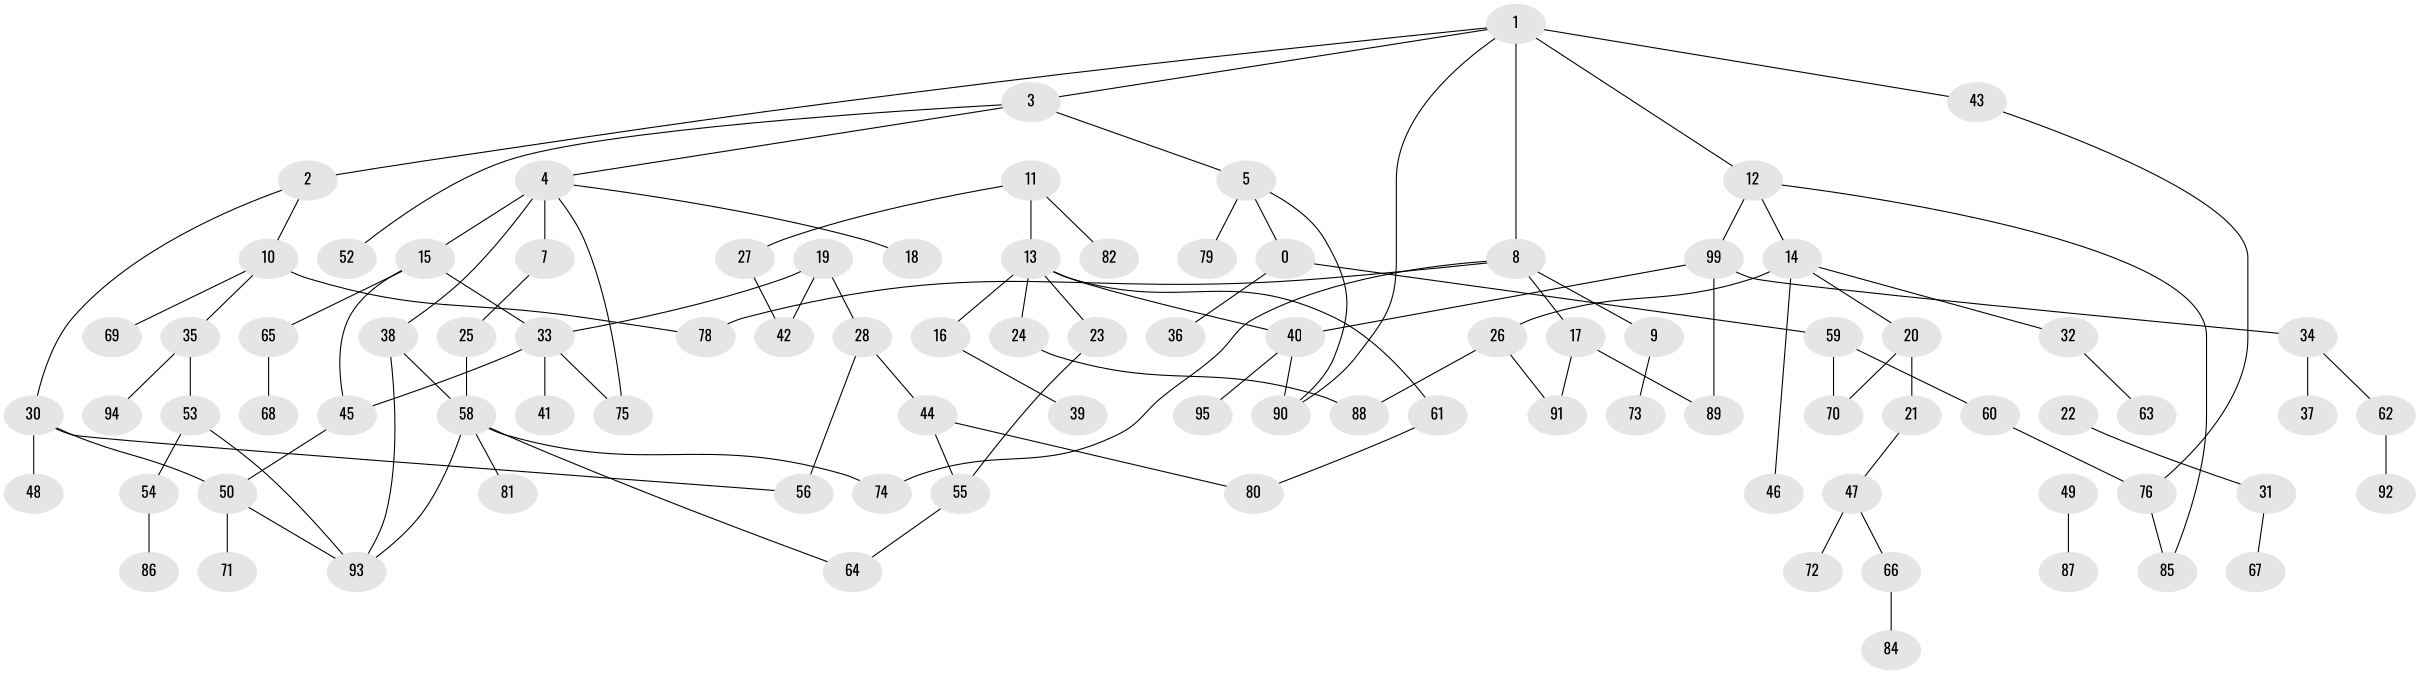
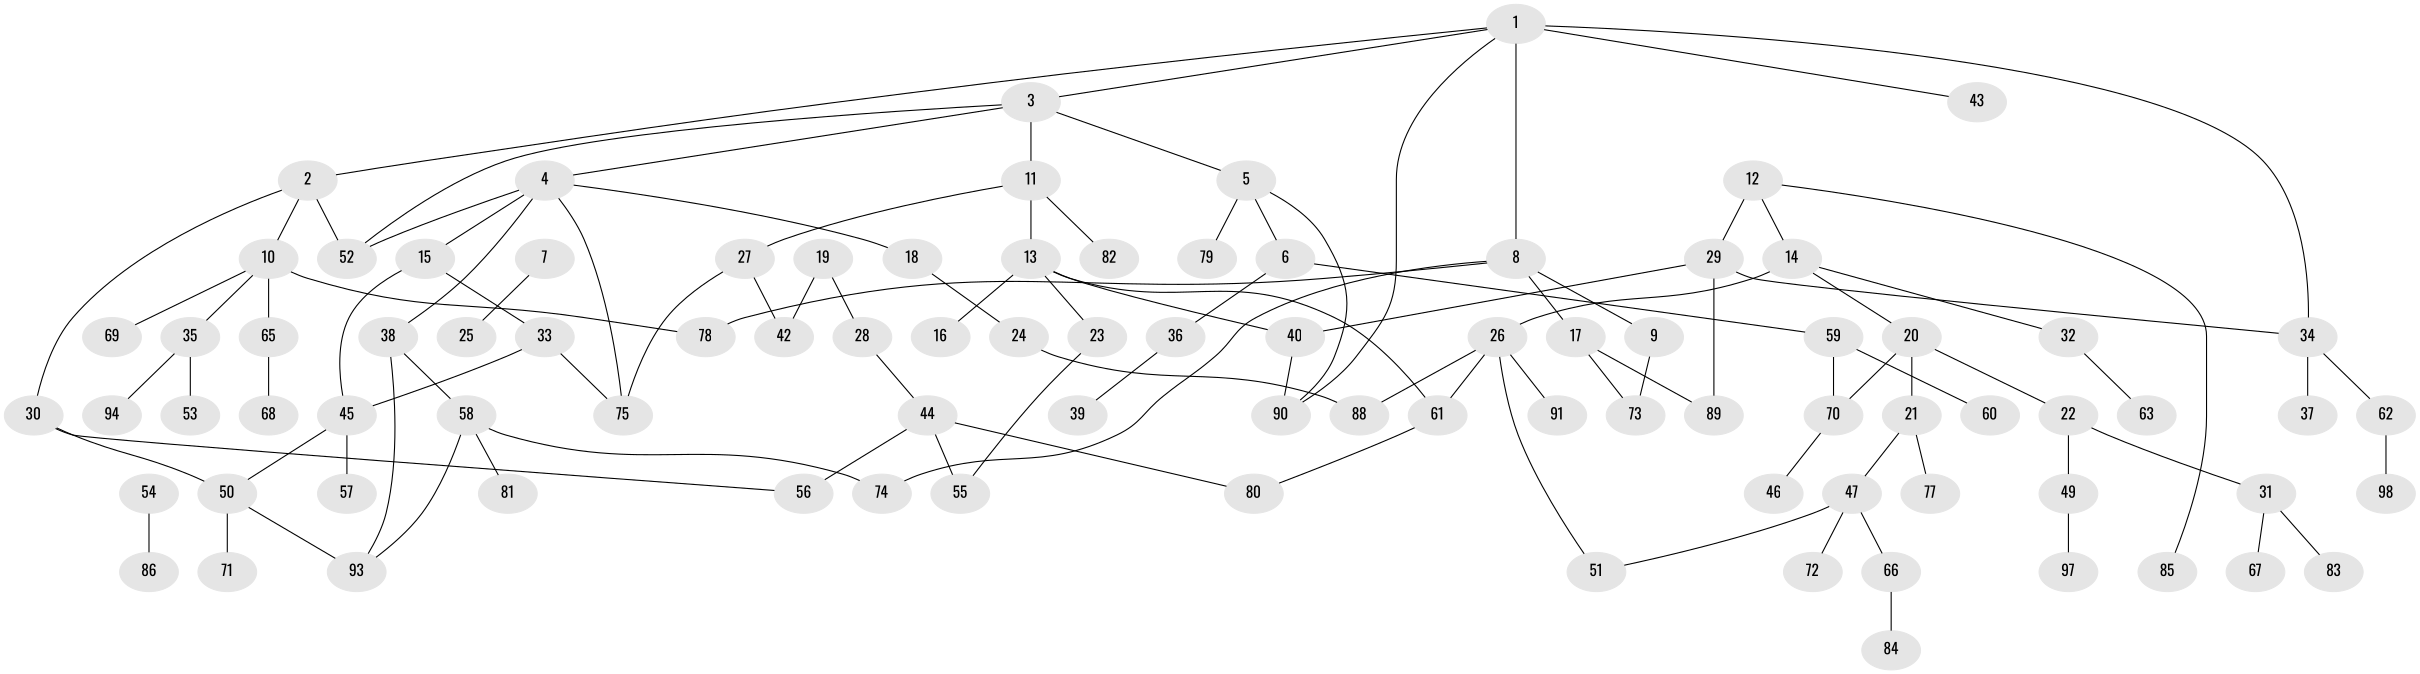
edge "1" -- "12": now "1" -- "34"
edge "3" -- "11": added
edge "2" -- "52": added
edge "4" -- "7": now "4" -- "52"
node "0": label "0" -> "6"
node "99": label "99" -> "29"
edge "15" -- "65": now "10" -- "65"
edge "13" -- "24": now "18" -- "24"
edge "19" -- "33": removed
edge "27" -- "75": added
edge "16" -- "39": now "36" -- "39"
edge "26" -- "61": added
edge "17" -- "91": now "17" -- "73"
edge "14" -- "46": now "70" -- "46"
edge "20" -- "22": added
edge "25" -- "58": removed
node "41": removed
edge "28" -- "56": now "44" -- "56"
node "95": removed
edge "53" -- "54": removed
edge "22" -- "49": added
edge "53" -- "93": removed
node "48": removed
node "57": added
node "77": added
node "76": removed
node "92": label "92" -> "98"
node "64": removed
node "51": added
node "87": label "87" -> "97"
node "83": added
